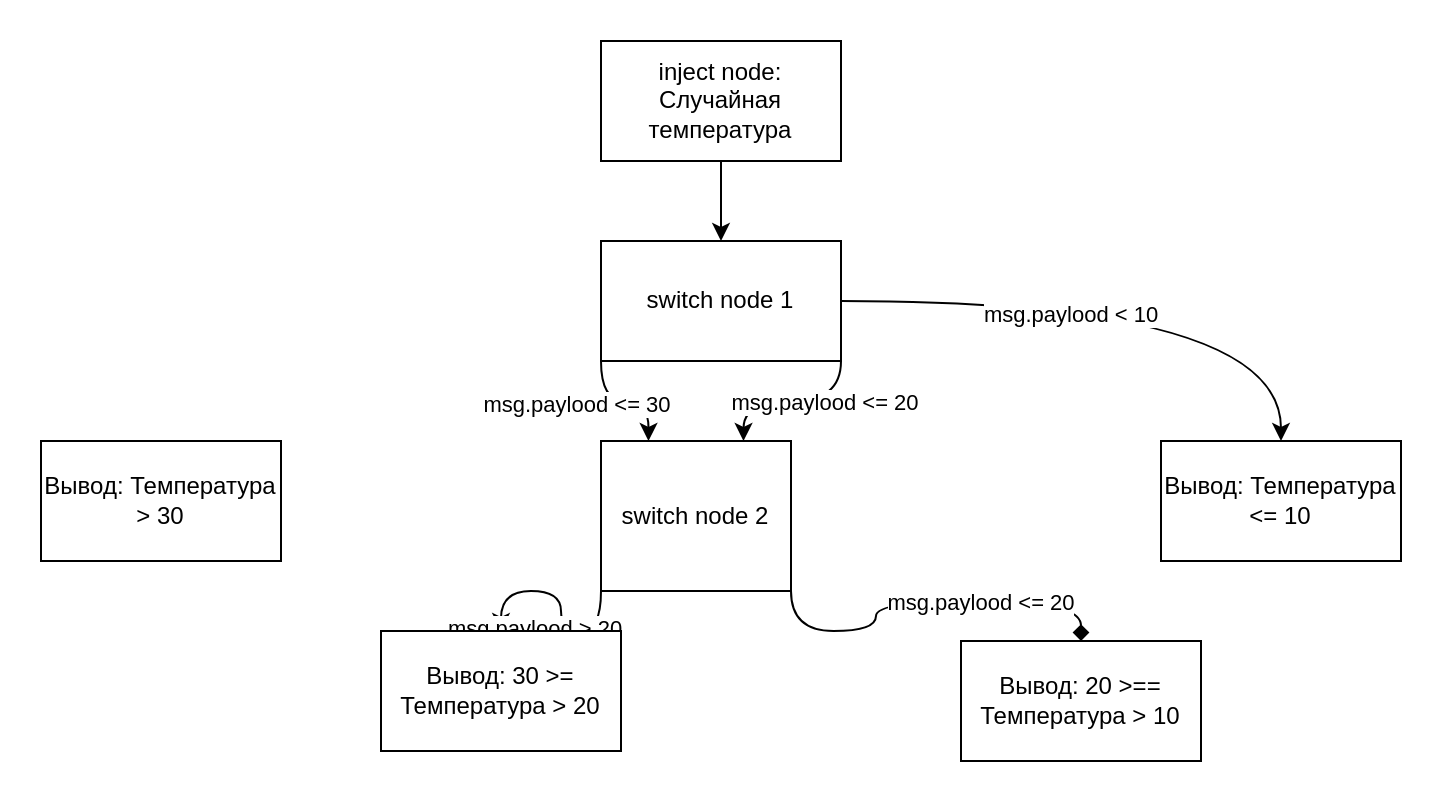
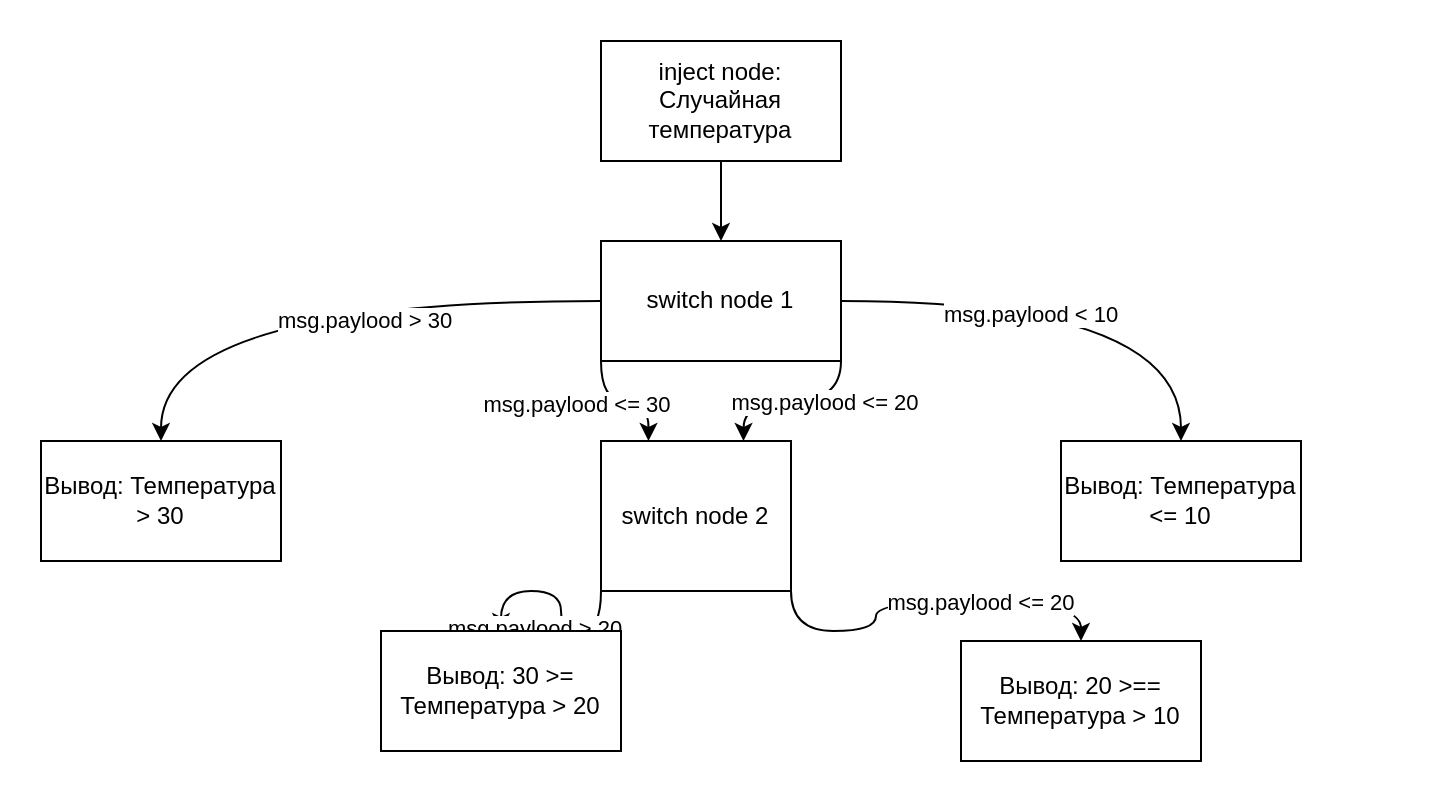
edge "switch node 1" -> "Вывод: Температура > 30": added, label "msg.paylood > 30"
node "Вывод: Температура <= 10": moved (1281, 501) -> (1181, 501)
edge "switch node 2" -> "Вывод: 20 >== Температура > 10": arrowhead diamond -> classic
